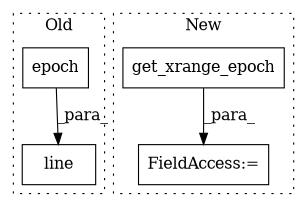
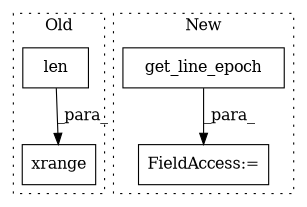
node "epoch": label "epoch" -> "len"
node "get_xrange_epoch": label "get_xrange_epoch" -> "get_line_epoch"
node "line": label "line" -> "xrange"
